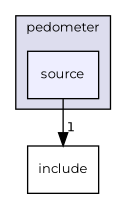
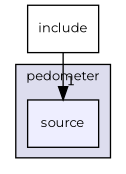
edge "source" -> "include": reversed
